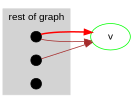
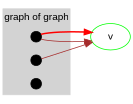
cluster "rest of graph": label "rest of graph" -> "graph of graph"
